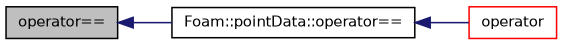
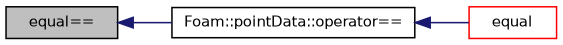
node "operator==": label "operator==" -> "equal=="
node "operator": label "operator" -> "equal"
